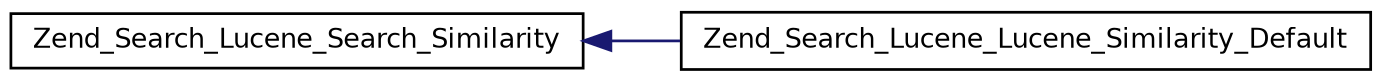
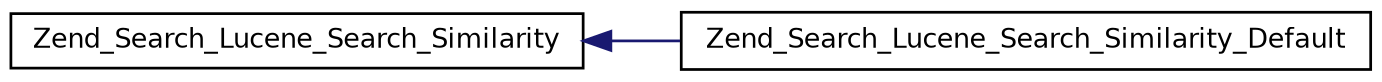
node "Zend_Search_Lucene_Lucene_Similarity_Default": label "Zend_Search_Lucene_Lucene_Similarity_Default" -> "Zend_Search_Lucene_Search_Similarity_Default"
